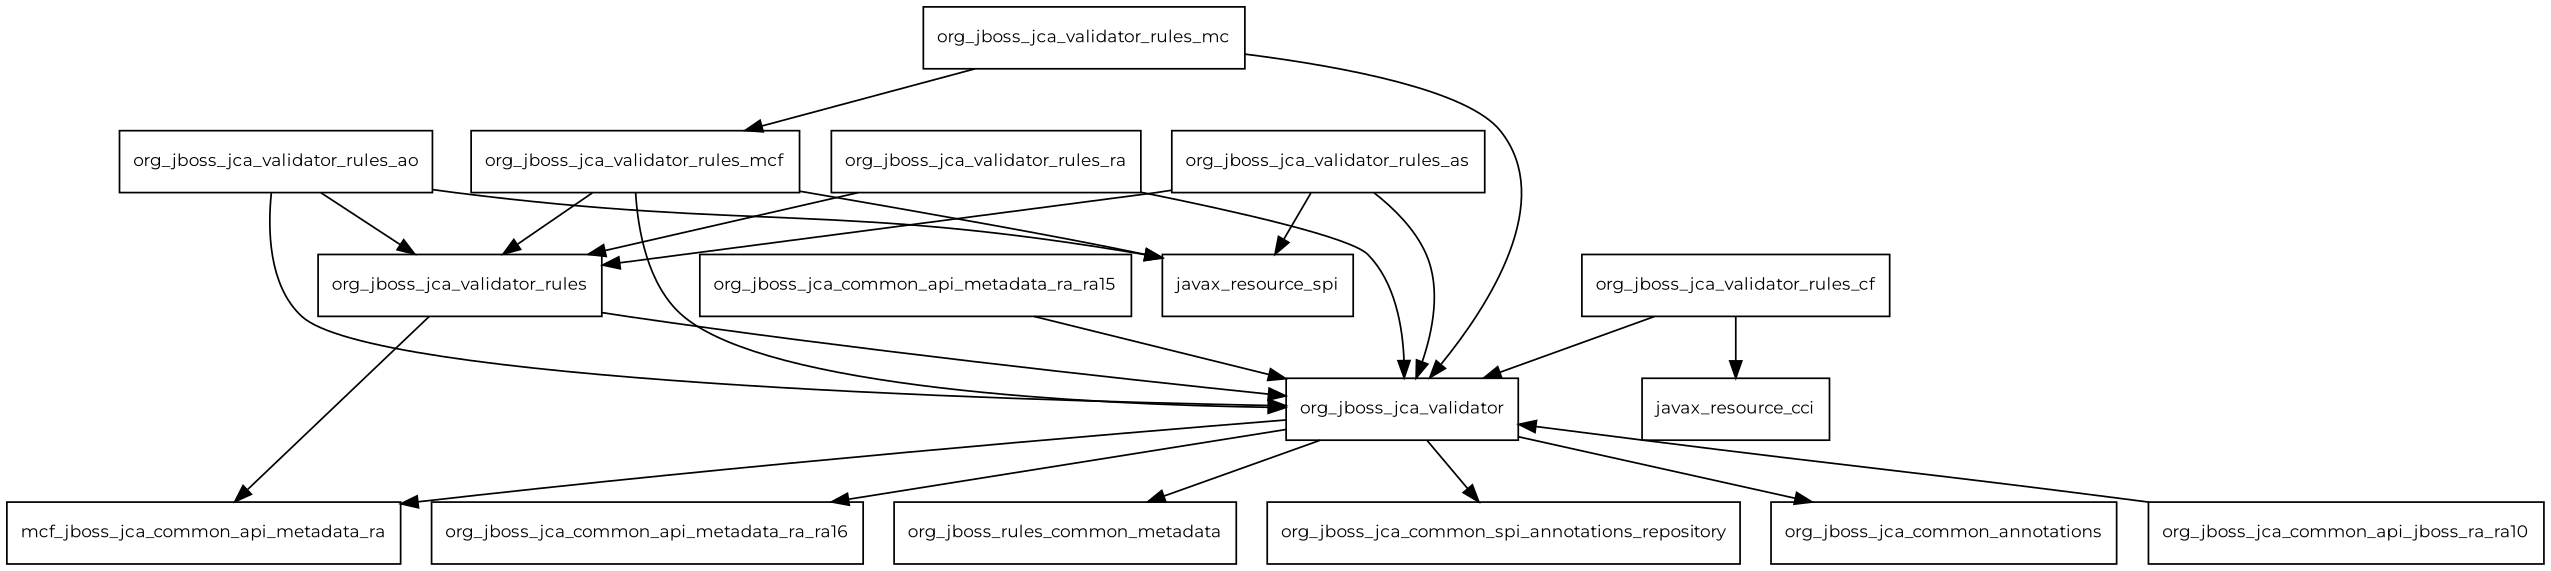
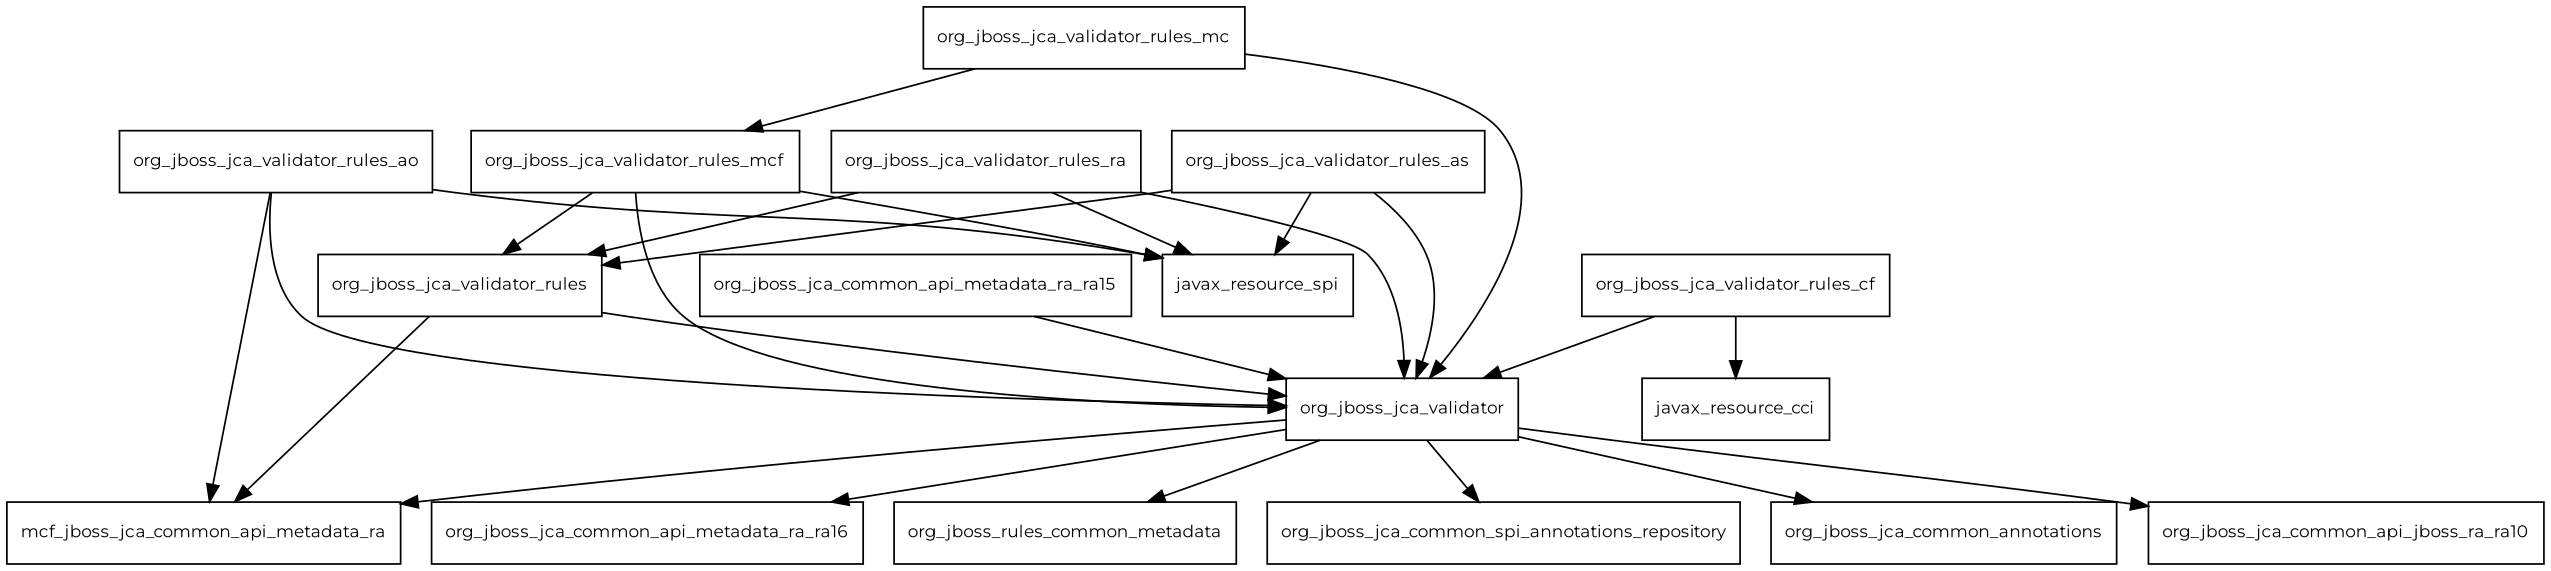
edge "org_jboss_jca_validator_rules_ao" -> "org_jboss_jca_validator_rules": now "org_jboss_jca_validator_rules_ao" -> "mcf_jboss_jca_common_api_metadata_ra"
edge "org_jboss_jca_validator_rules_ra" -> "javax_resource_spi": added
edge "org_jboss_jca_common_api_jboss_ra_ra10" -> "org_jboss_jca_validator": reversed
